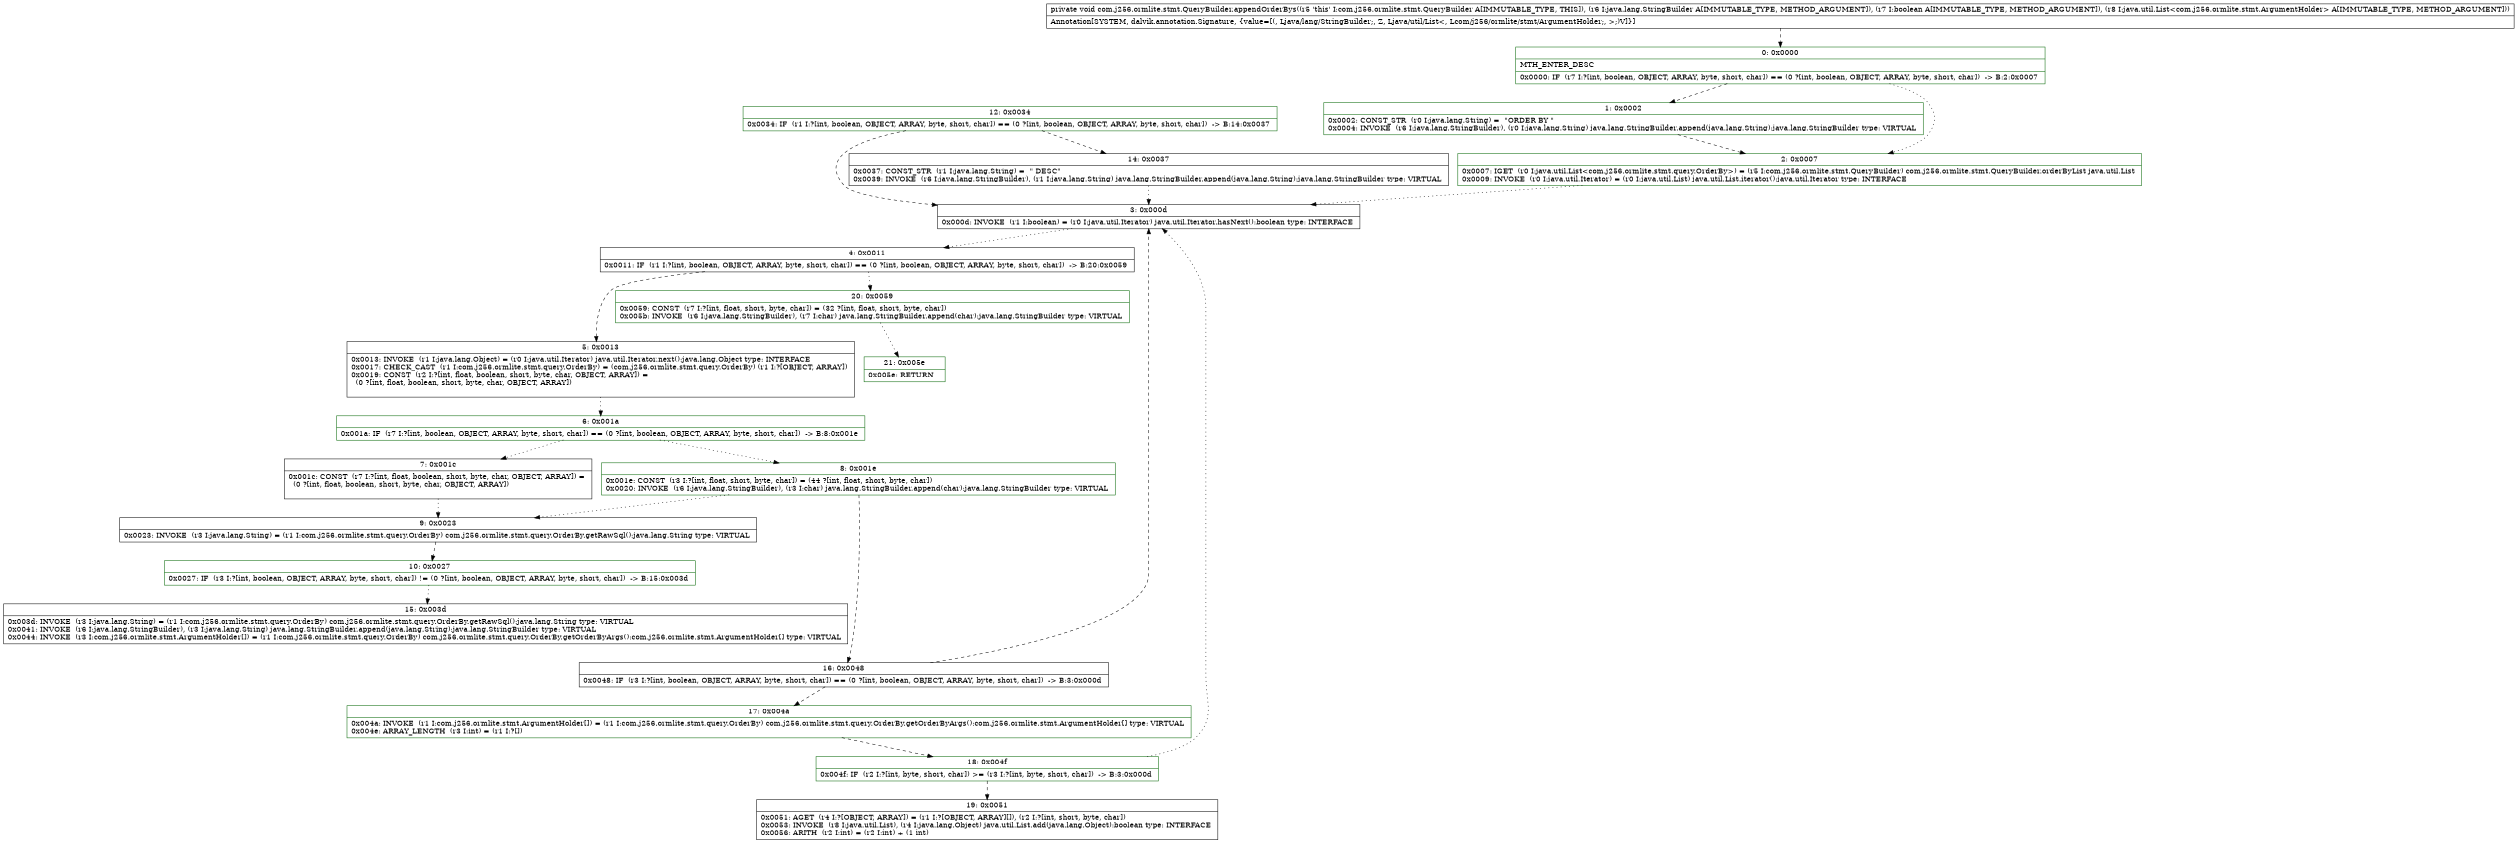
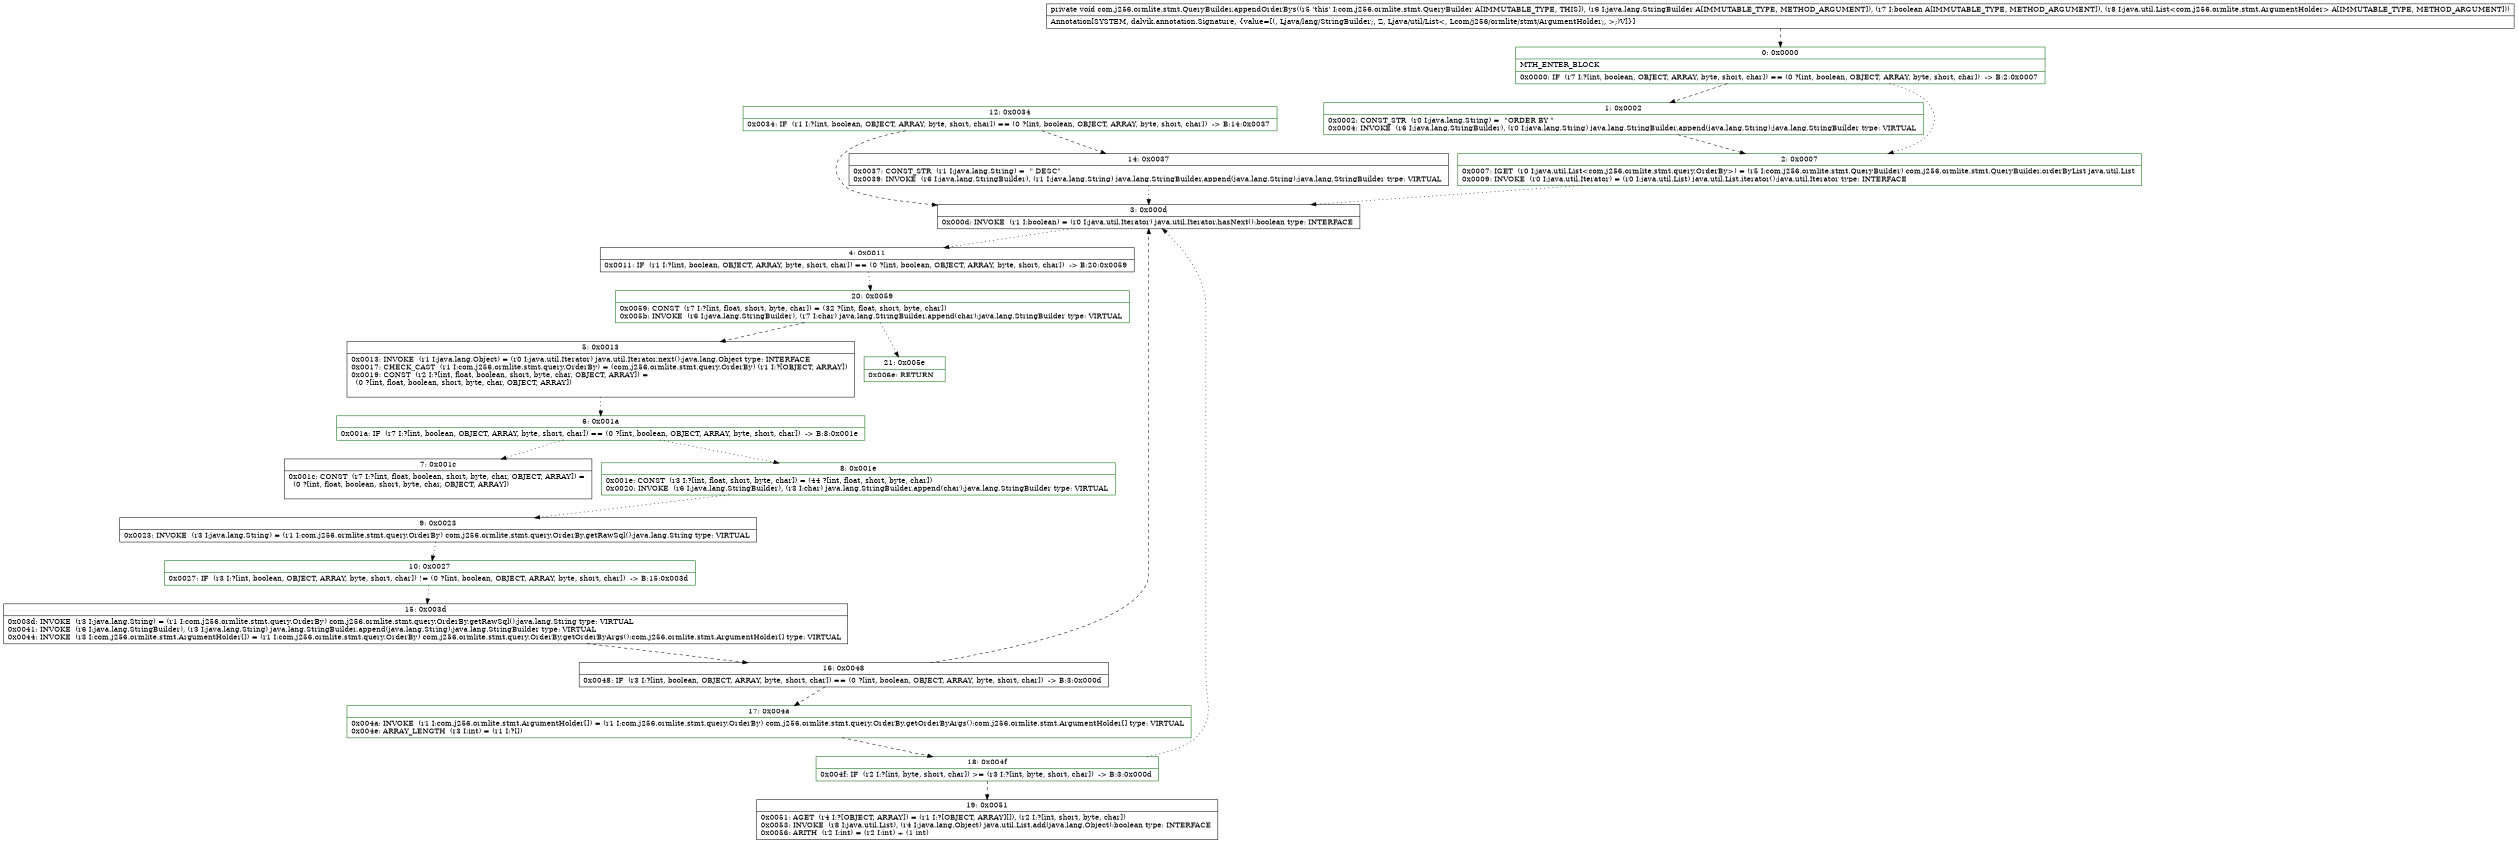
node "0: 0x0000": text "MTH_ENTER_DESC" -> "MTH_ENTER_BLOCK"
edge "4: 0x0011" -> "5: 0x0013": now "20: 0x0059" -> "5: 0x0013"
node "21: 0x005e": text "0x005e: RETURN" -> "0x006e: RETURN"
edge "7: 0x001c" -> "9: 0x0023": removed
edge "9: 0x0023" -> "10: 0x0027": style dashed -> dotted
edge "8: 0x001e" -> "16: 0x0048": now "15: 0x003d" -> "16: 0x0048"
